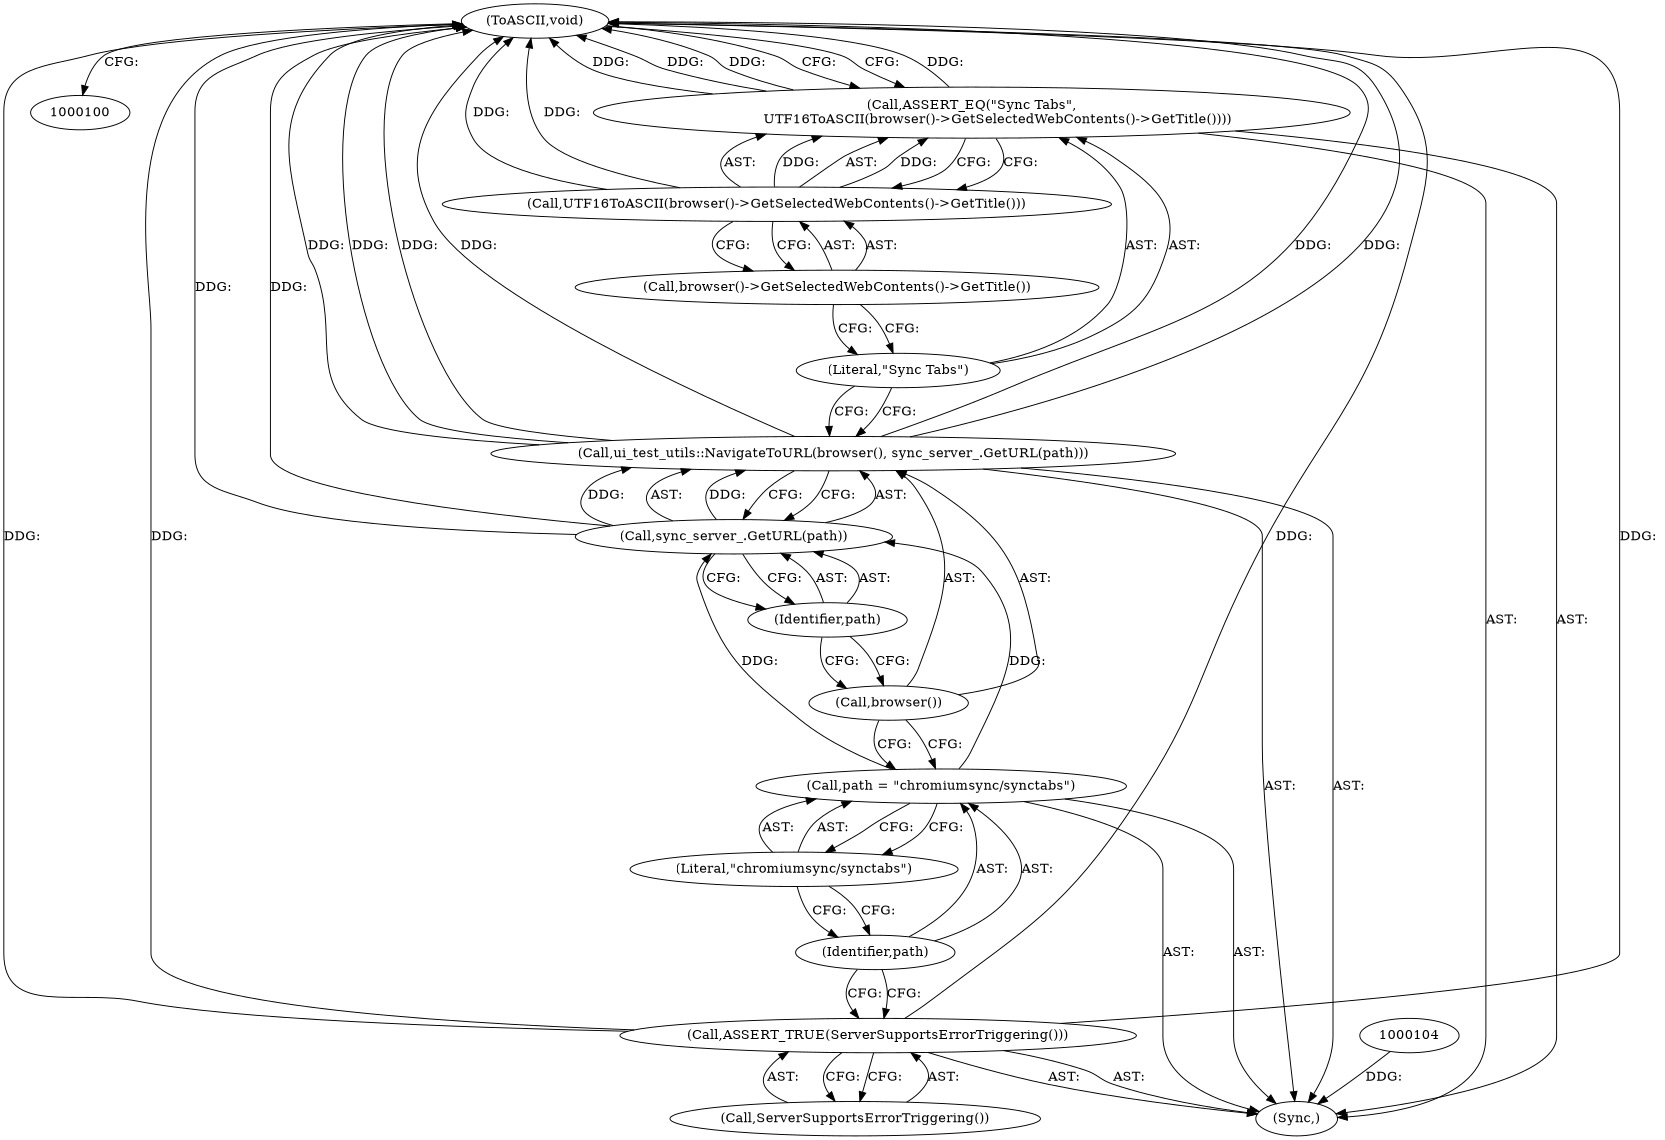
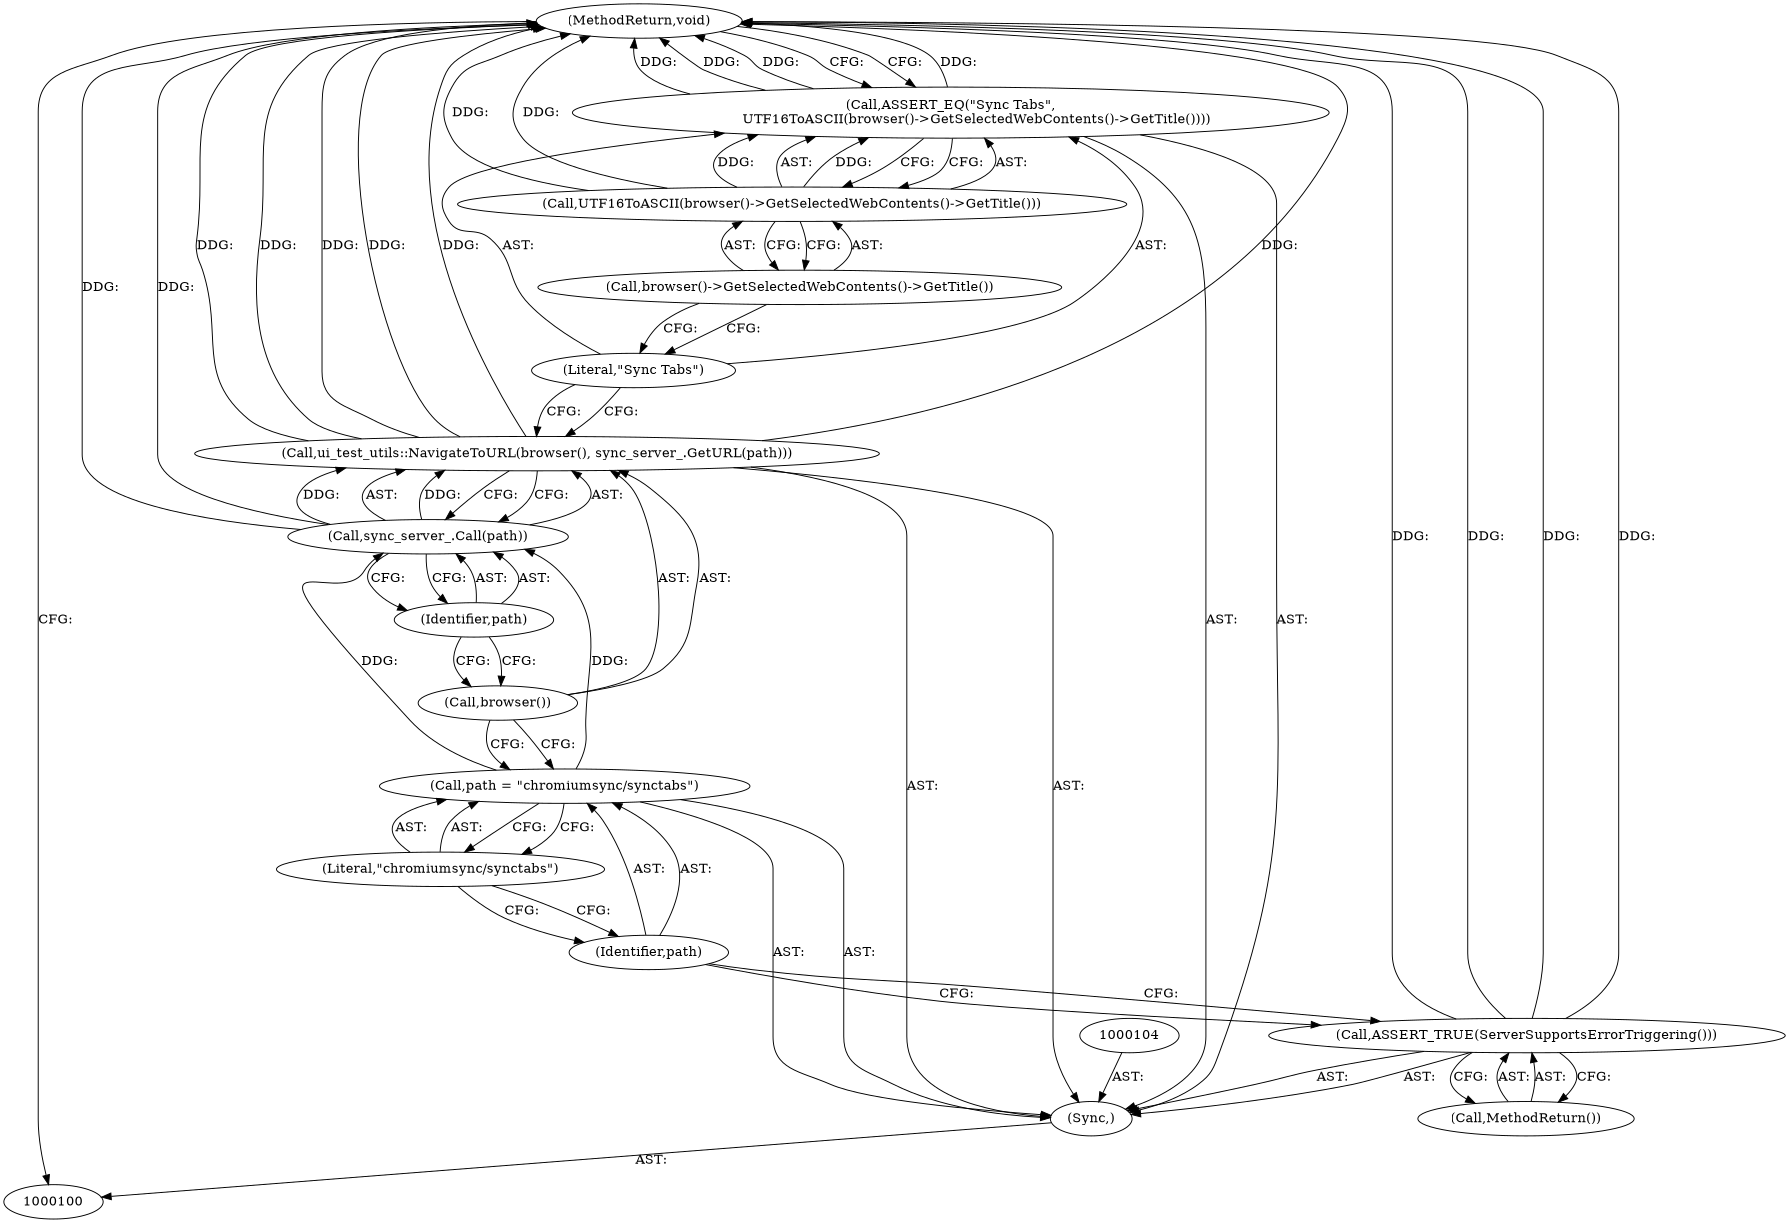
node "(ToASCII,void)": label "(ToASCII,void)" -> "(MethodReturn,void)"
node "(Call,sync_server_.GetURL(path))": label "(Call,sync_server_.GetURL(path))" -> "(Call,sync_server_.Call(path))"
edge "1000104" -> "(Sync,)": label "DDG: " -> "AST: "
node "(Call,ServerSupportsErrorTriggering())": label "(Call,ServerSupportsErrorTriggering())" -> "(Call,MethodReturn())"
edge "(Sync,)" -> "1000100": added, label "AST:"
